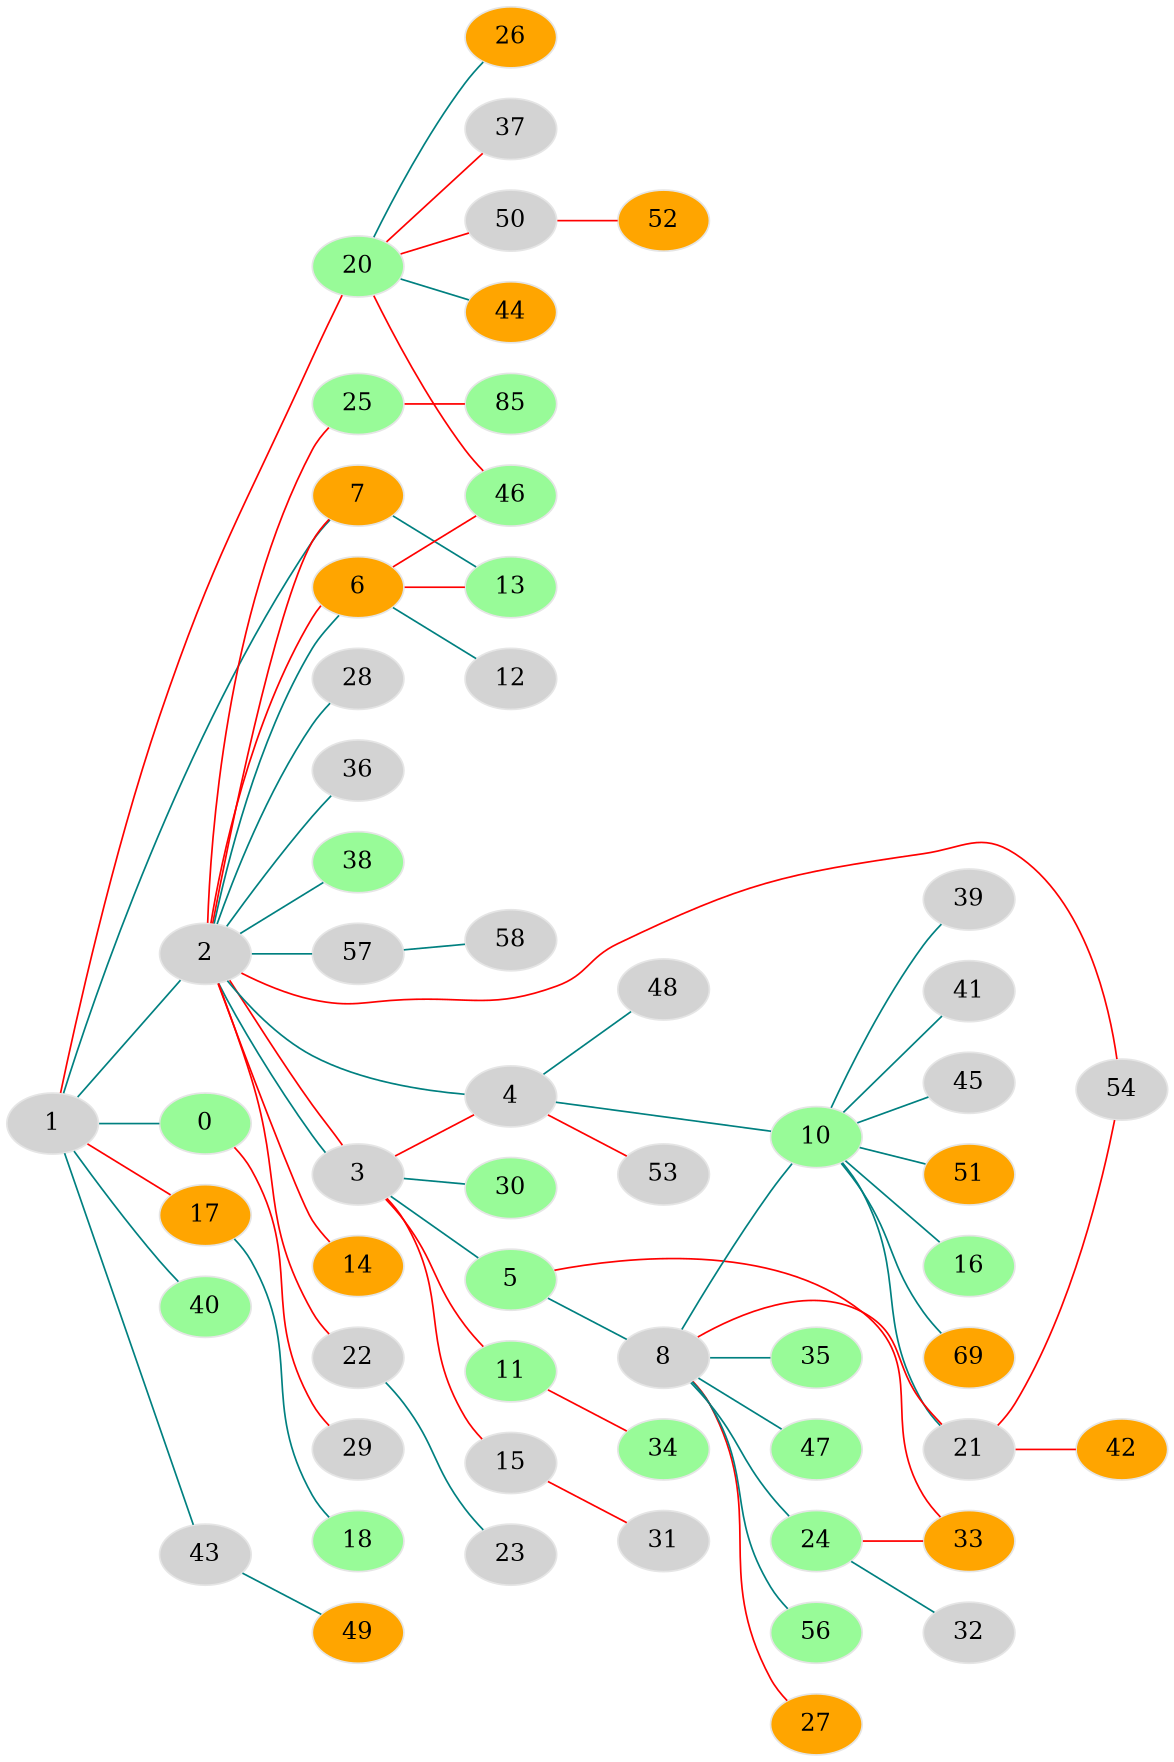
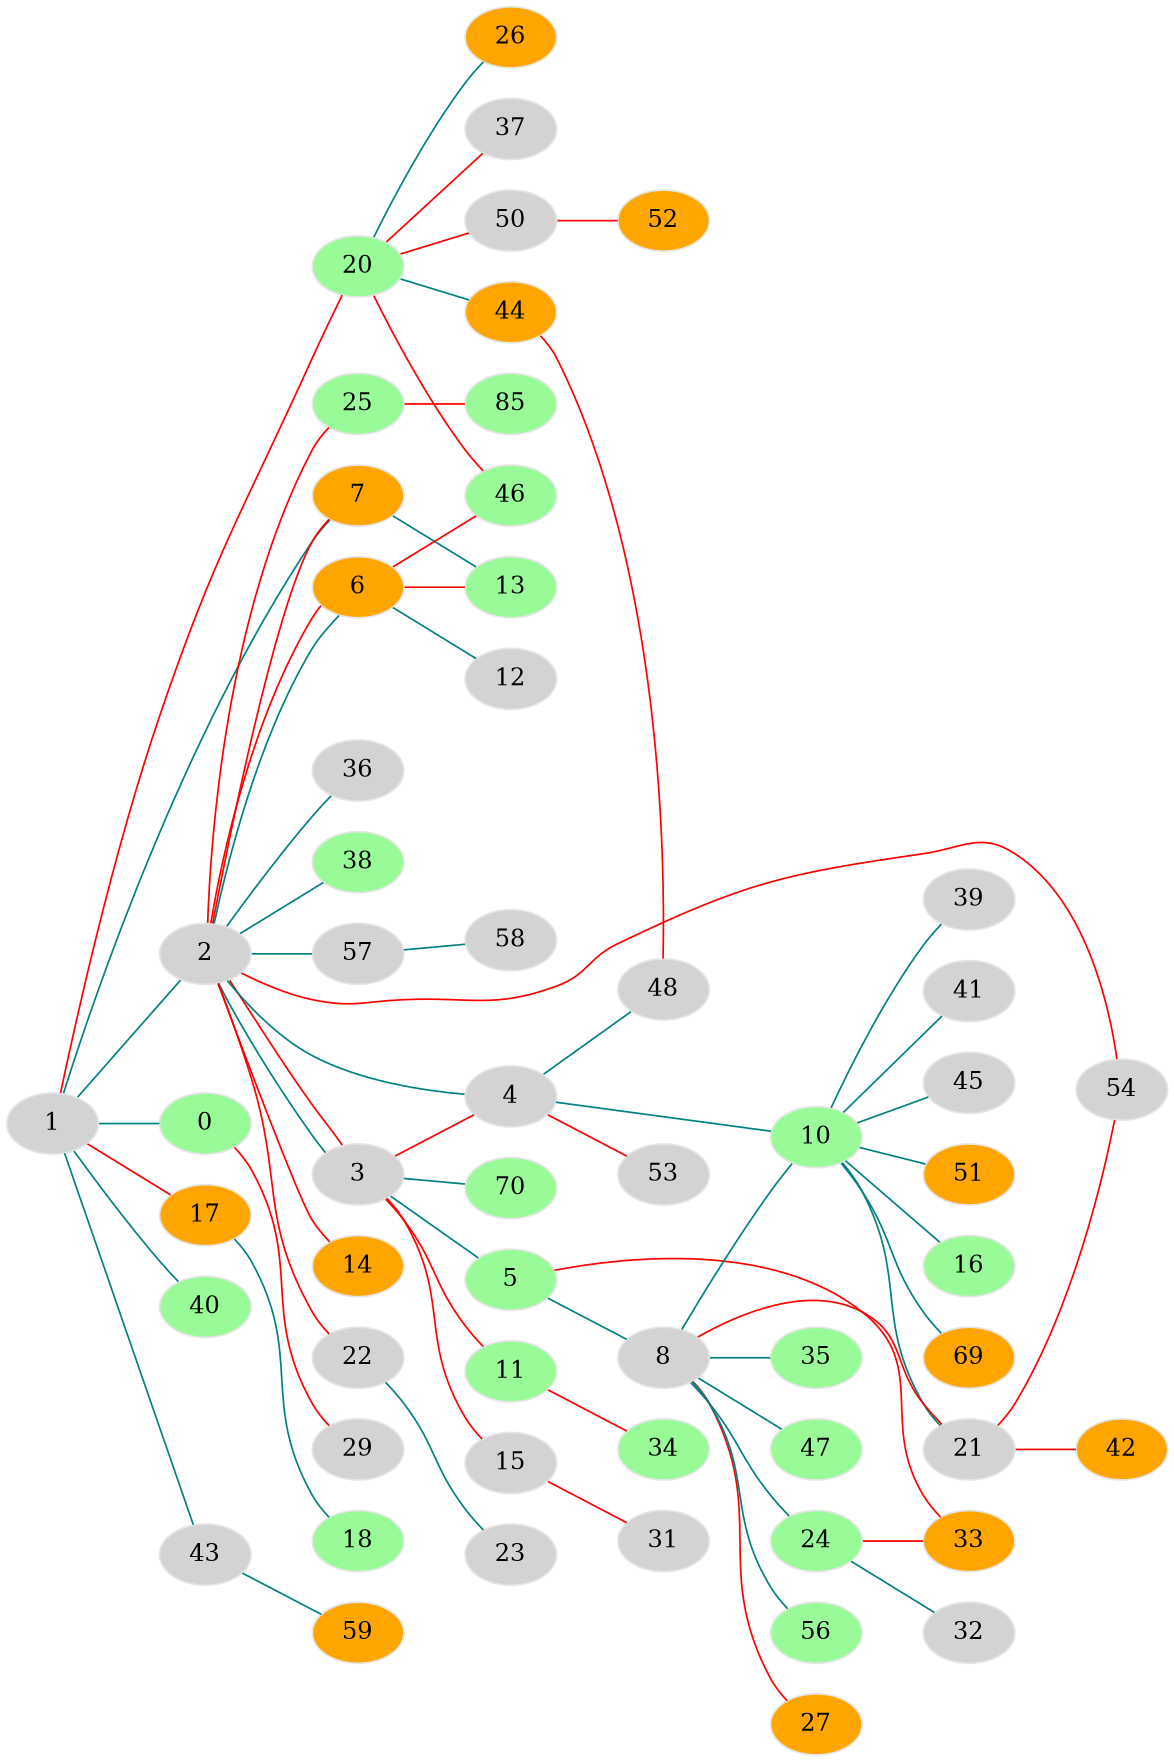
edge "44" -- "48": added
node "28": removed
node "30": label "30" -> "70"
node "49": label "49" -> "59"
